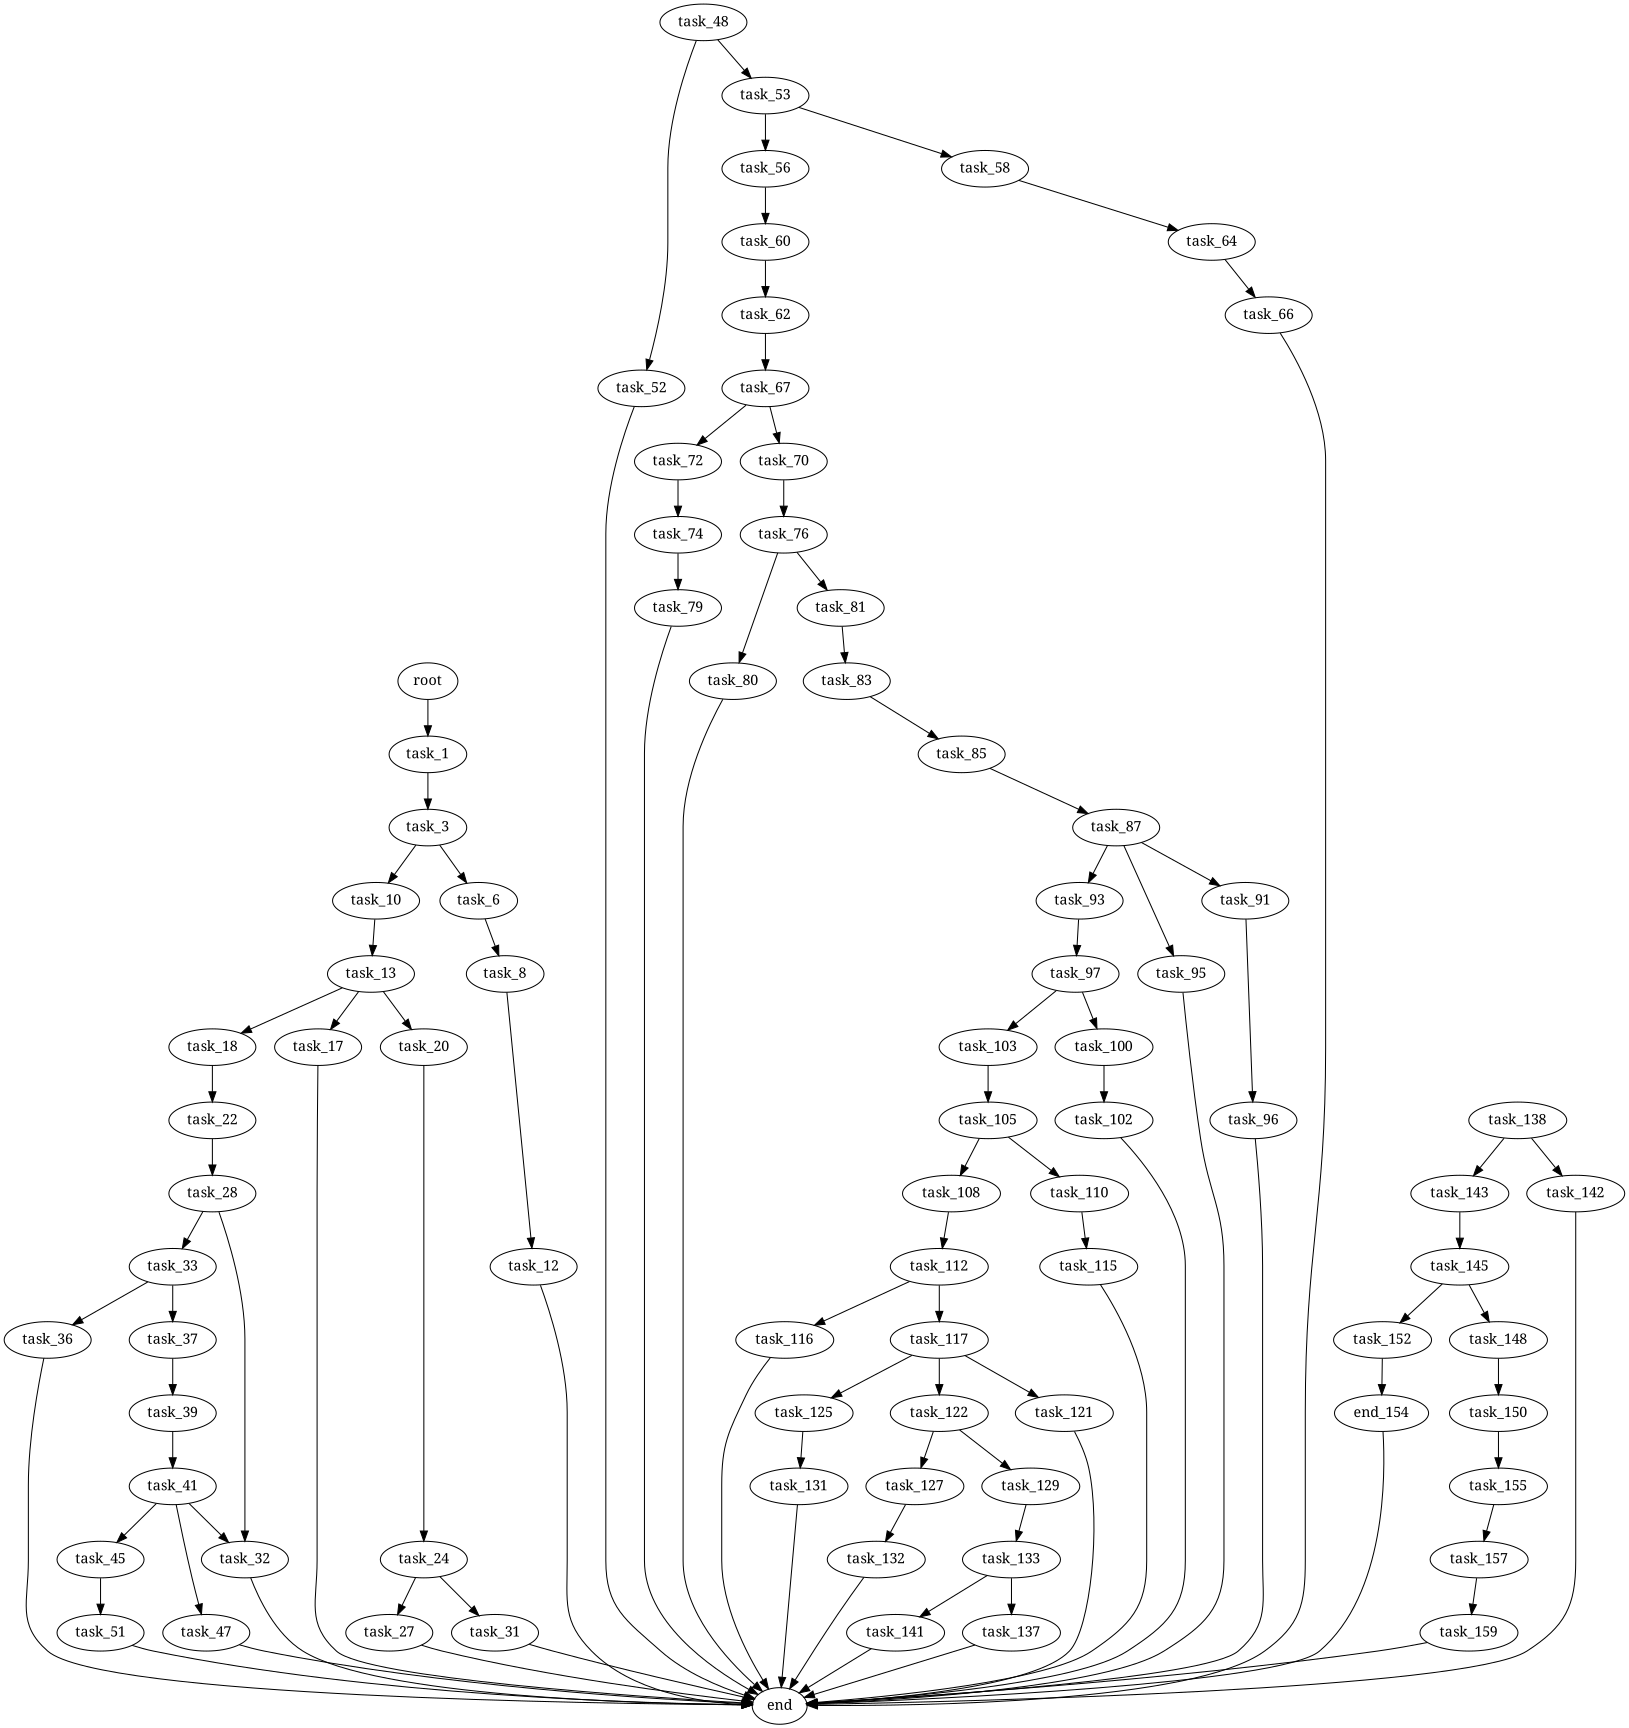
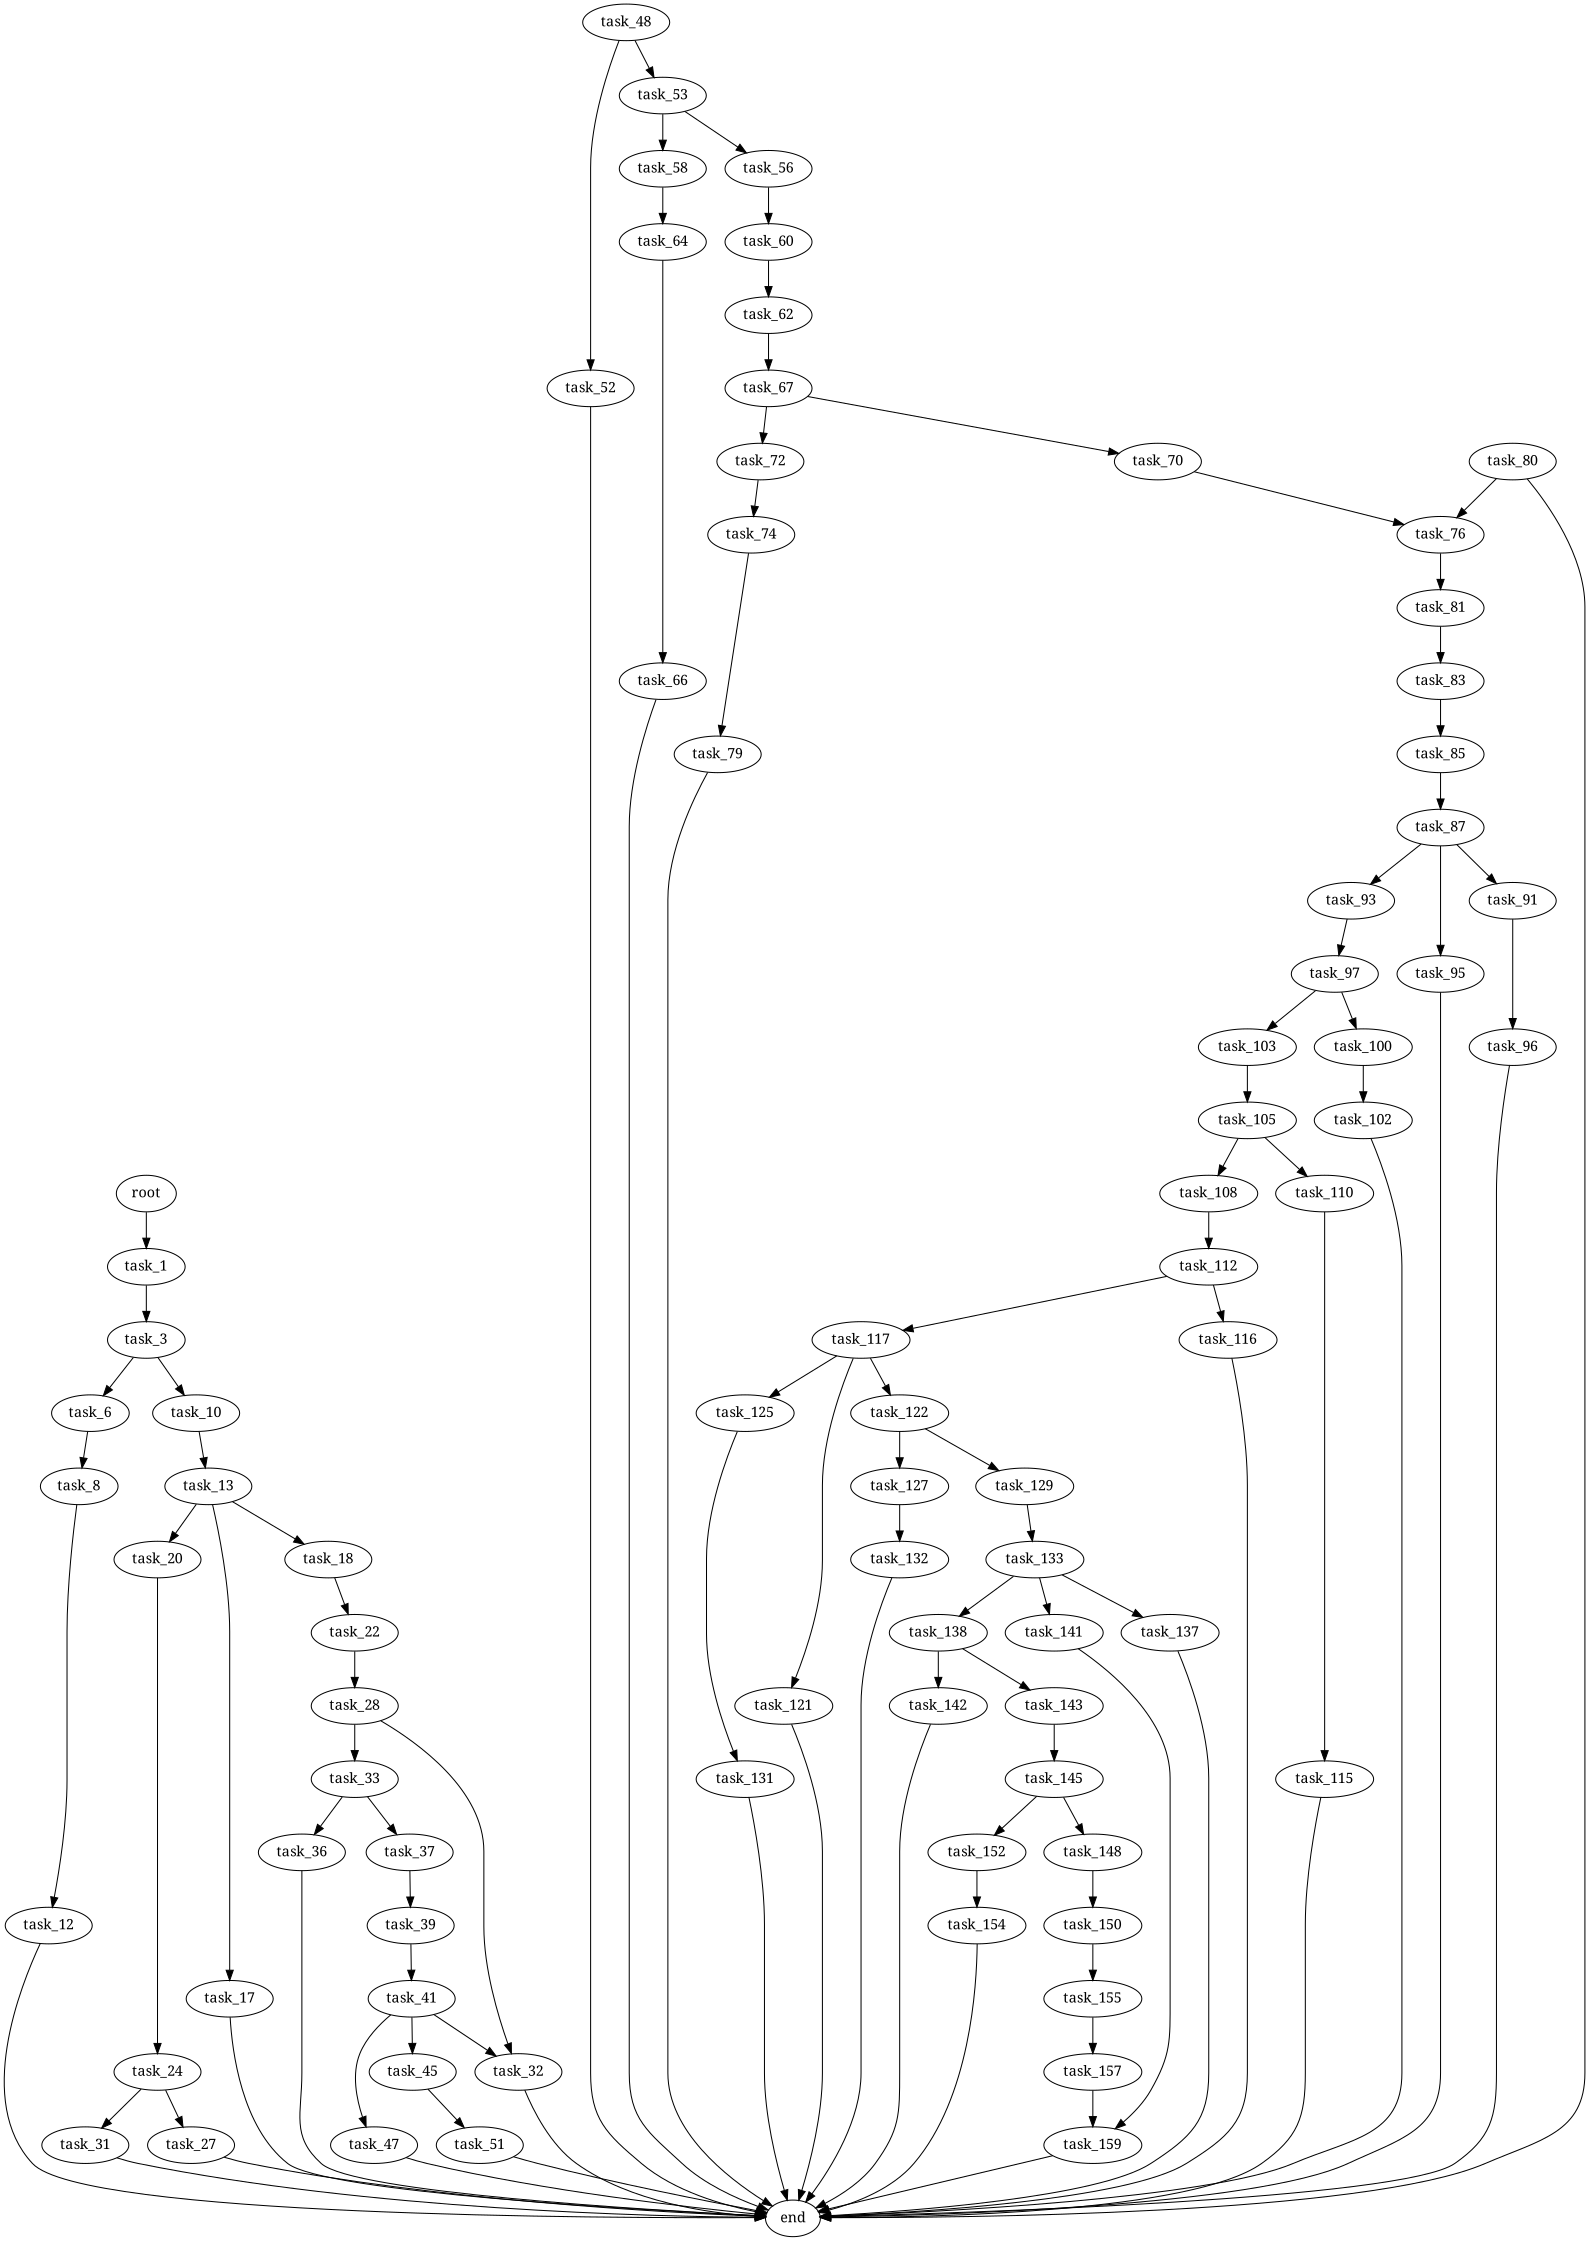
edge "task_76" -> "task_80": reversed
node "end_154": label "end_154" -> "task_154"
edge "task_133" -> "task_138": added
edge "task_141" -> "end": now "task_141" -> "task_159"
